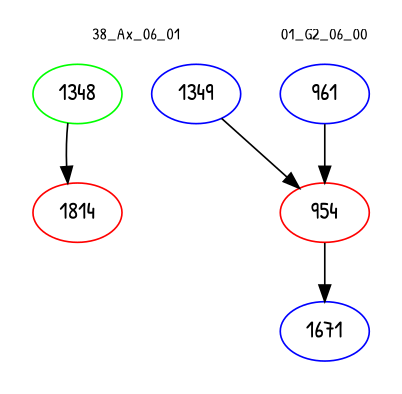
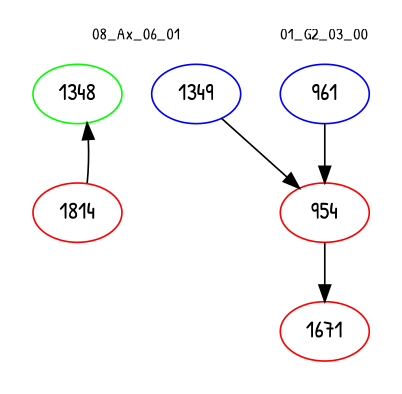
cluster "38_Ax_06_01": label "38_Ax_06_01" -> "08_Ax_06_01"
cluster "01_G2_06_00": label "01_G2_06_00" -> "01_G2_03_00"
edge "1348" -> "1814": reversed
node "1671": color blue -> red
